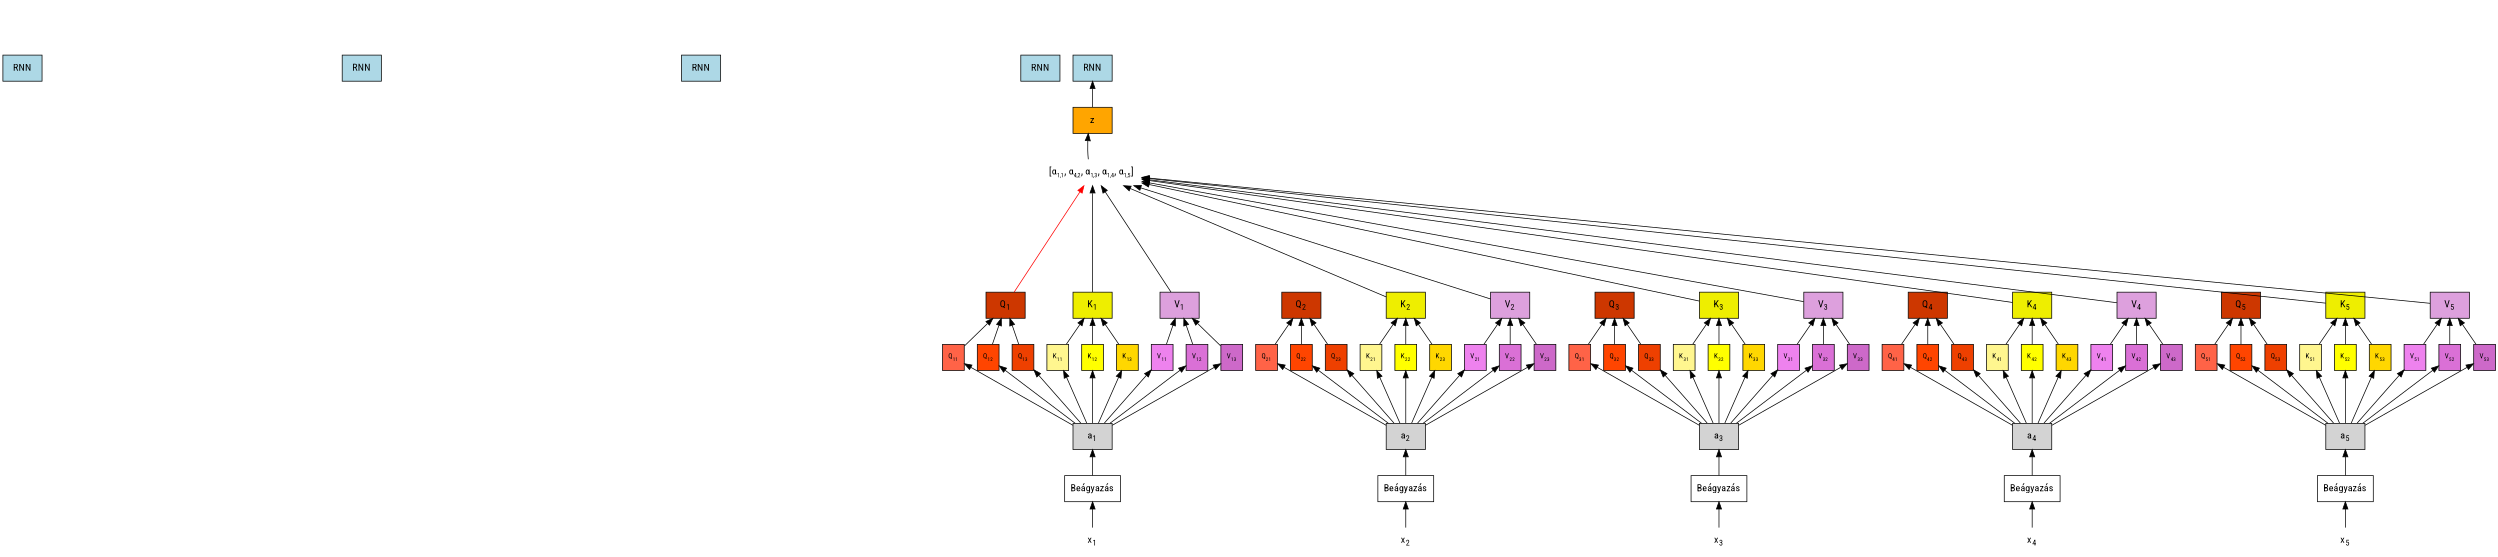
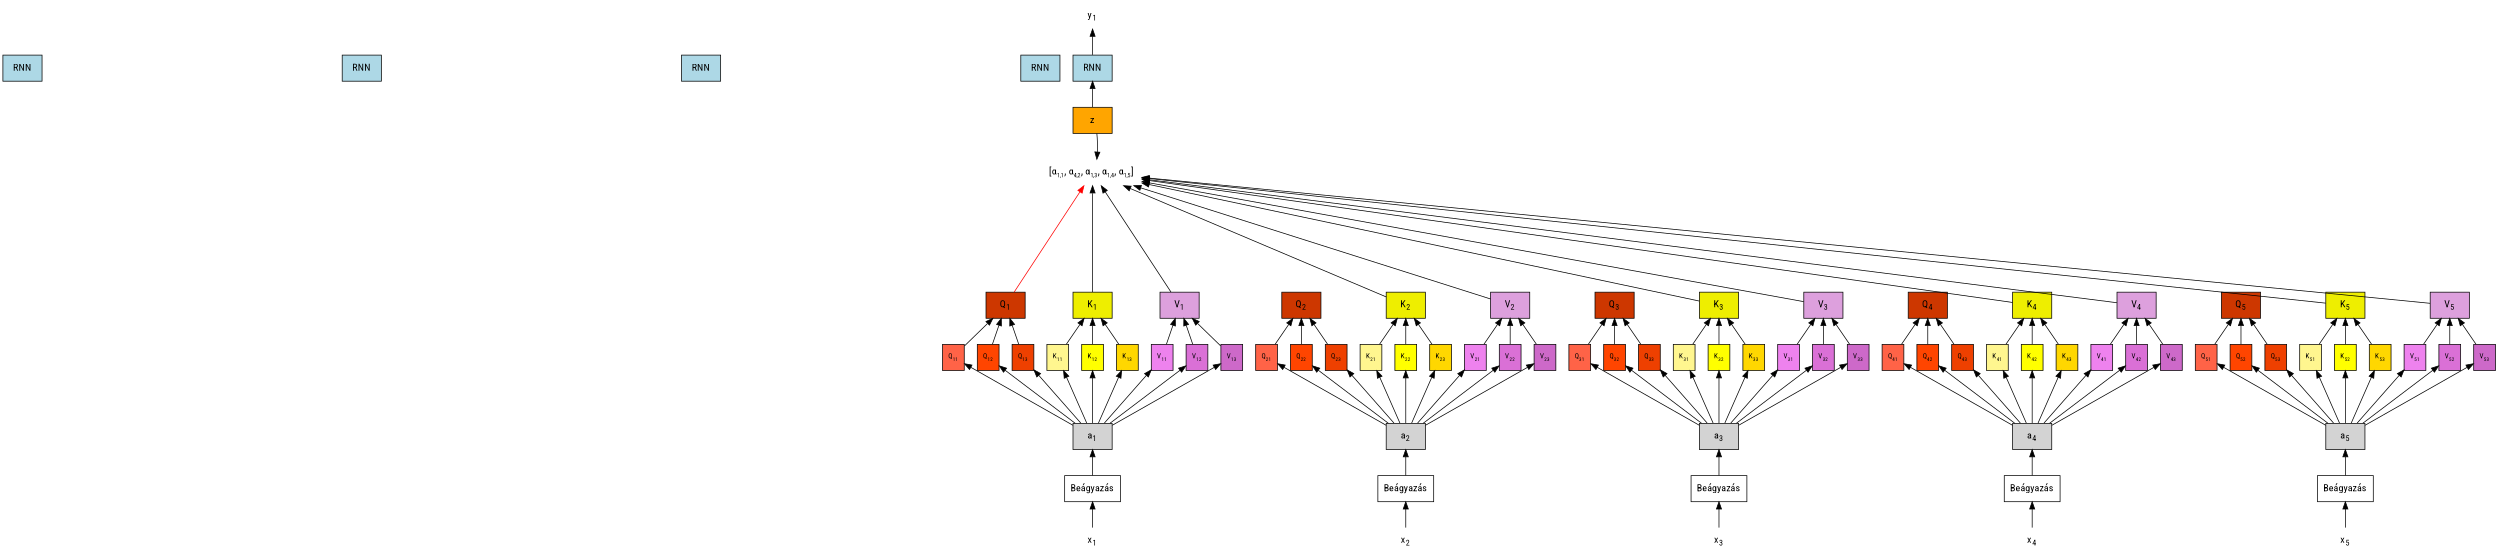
node "y": added
edge "[α" -> "z": reversed
